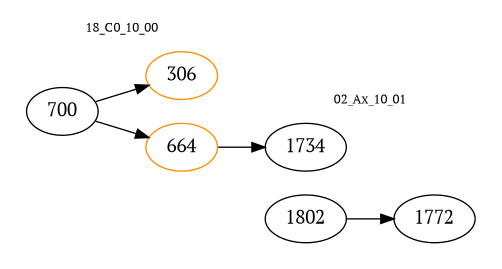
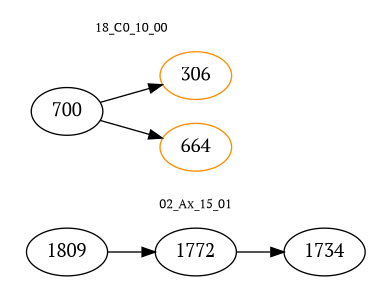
cluster "02_Ax_10_01": label "02_Ax_10_01" -> "02_Ax_15_01"
edge "664" -> "1734": now "1772" -> "1734"
node "1802": label "1802" -> "1809"
